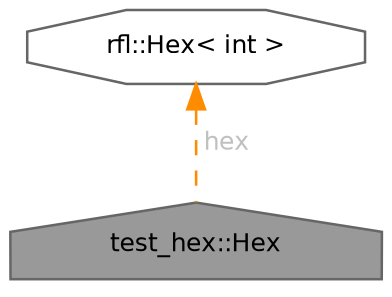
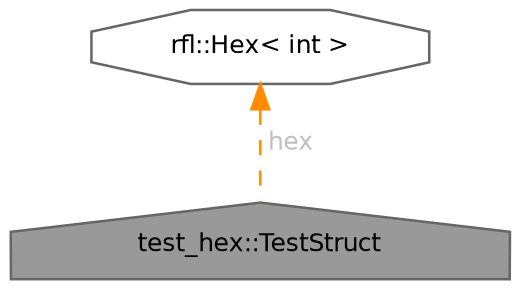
node "test_hex::Hex": label "test_hex::Hex" -> "test_hex::TestStruct"
